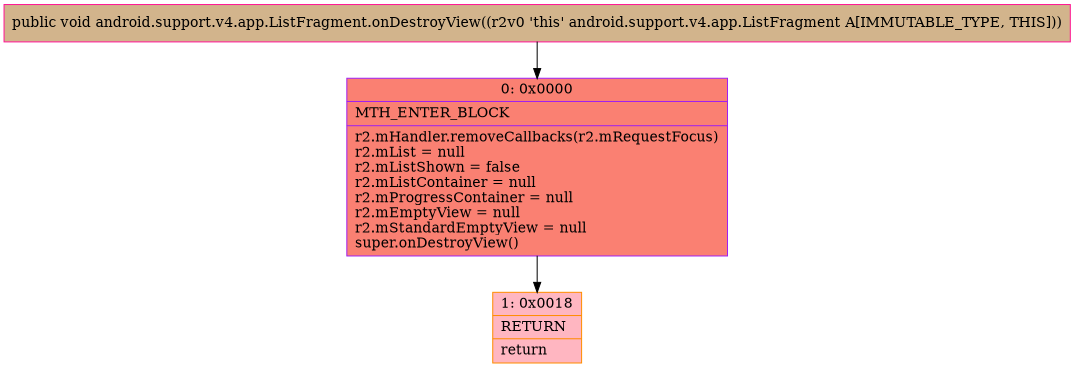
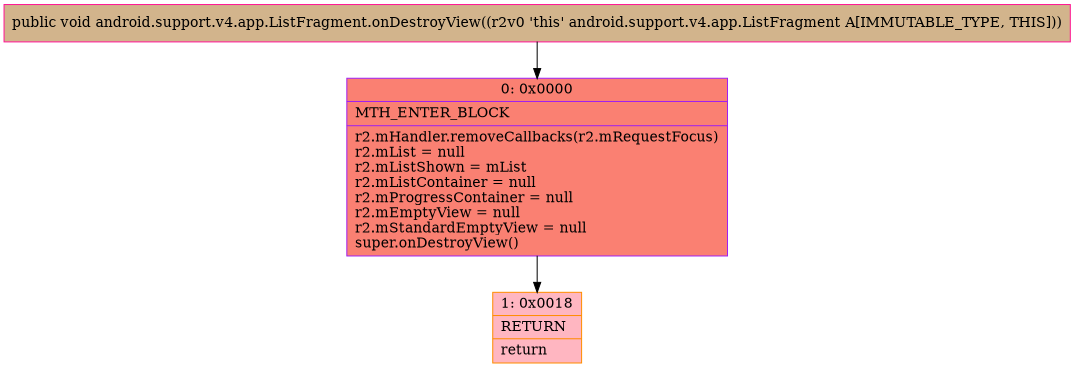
node "0: 0x0000": text "r2.mListShown = false" -> "r2.mListShown = mList"
